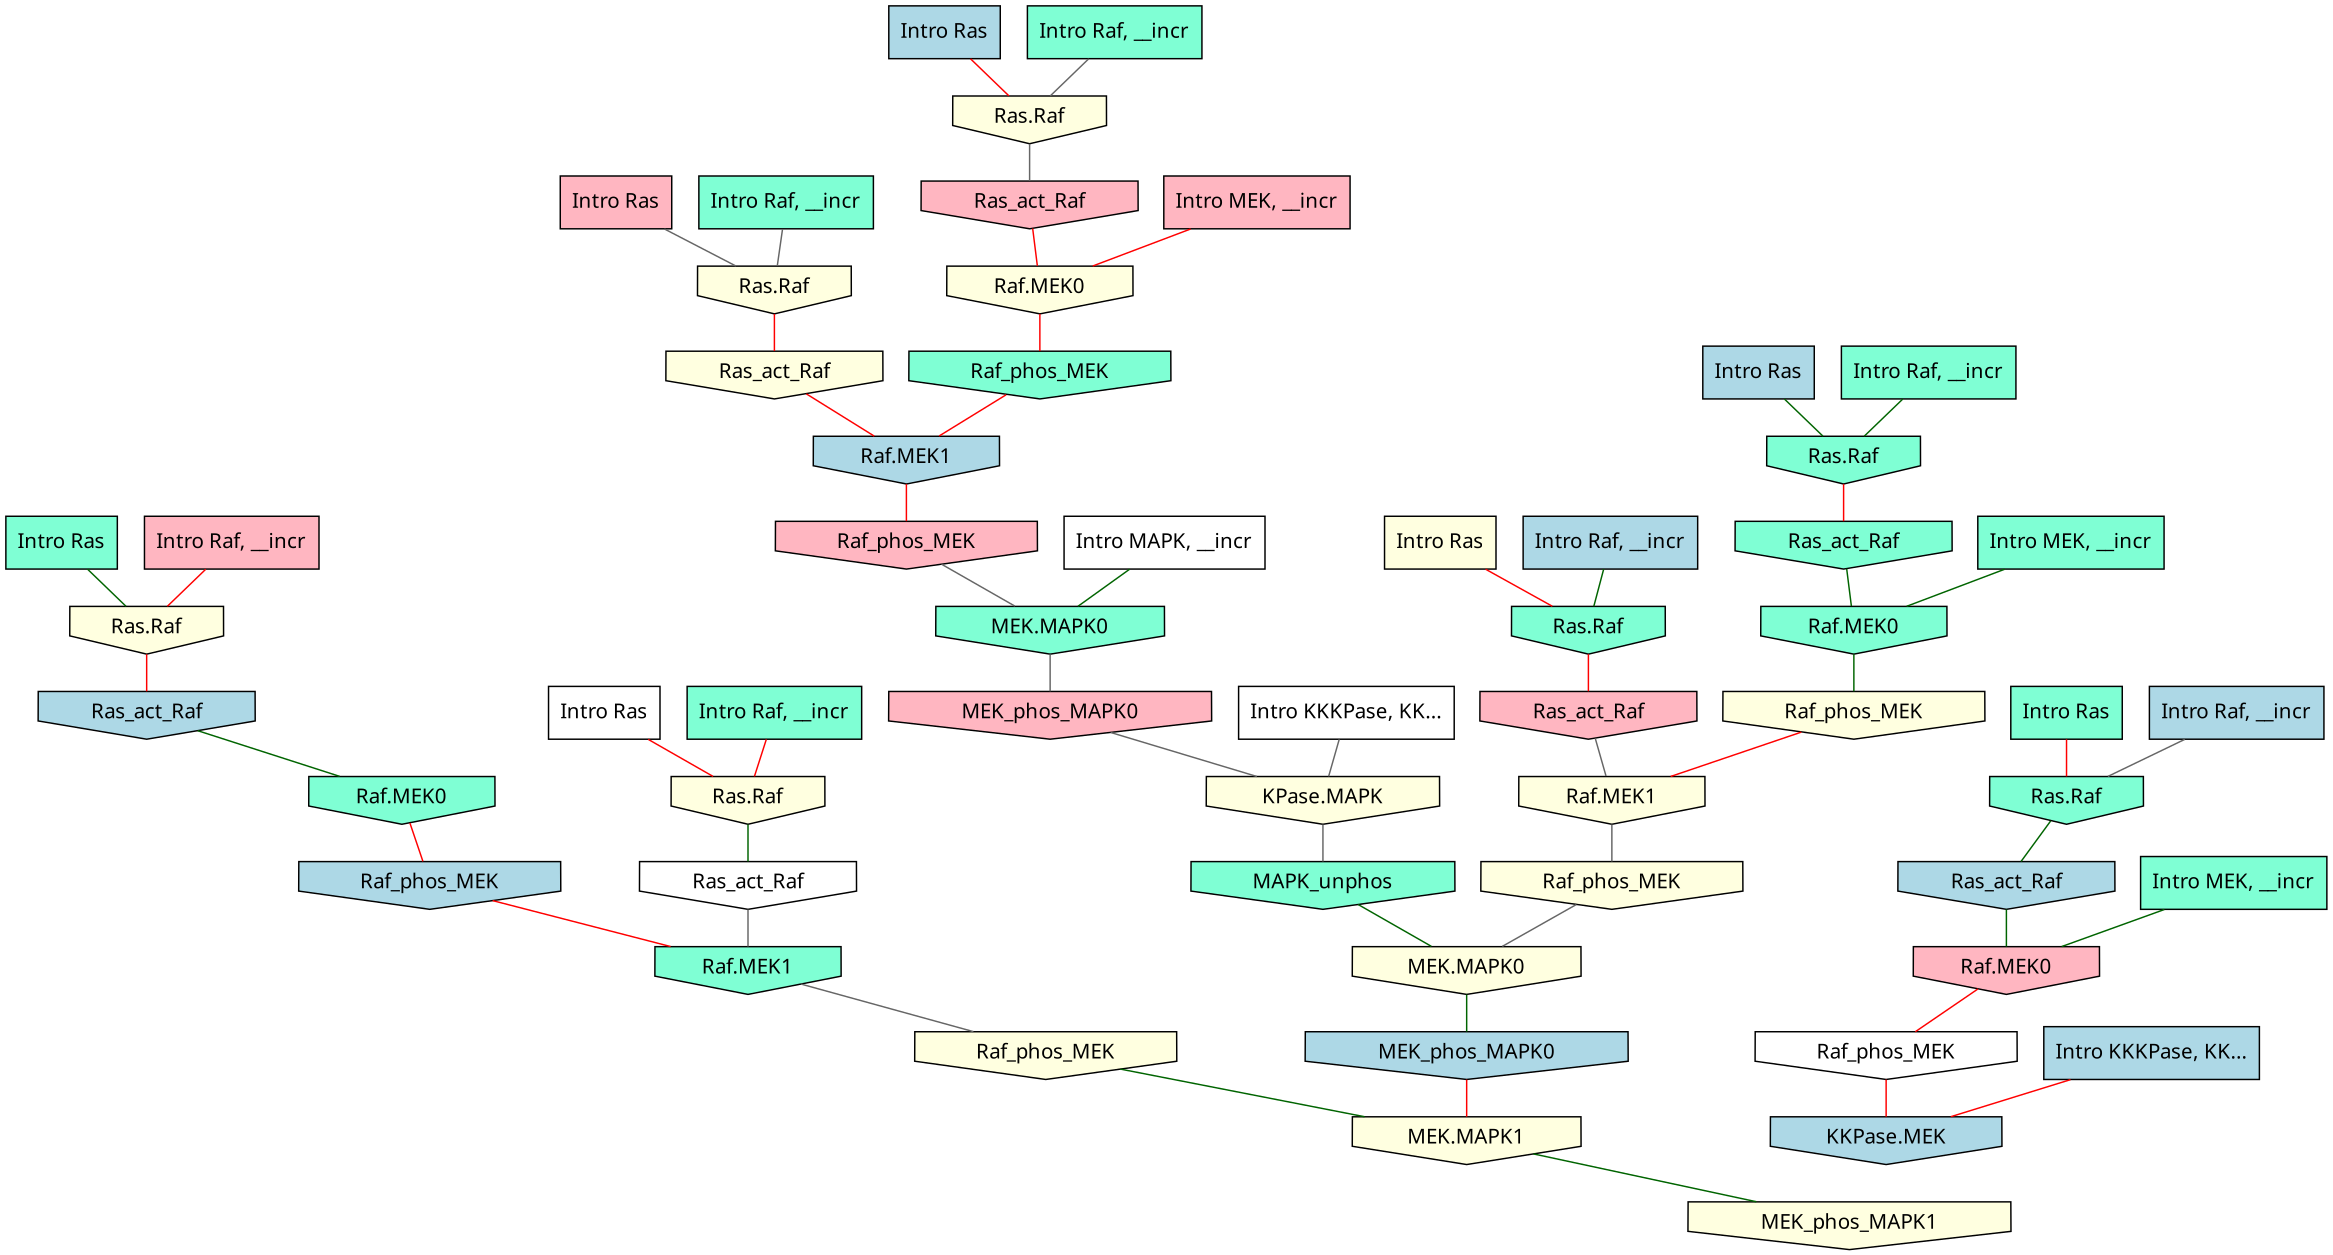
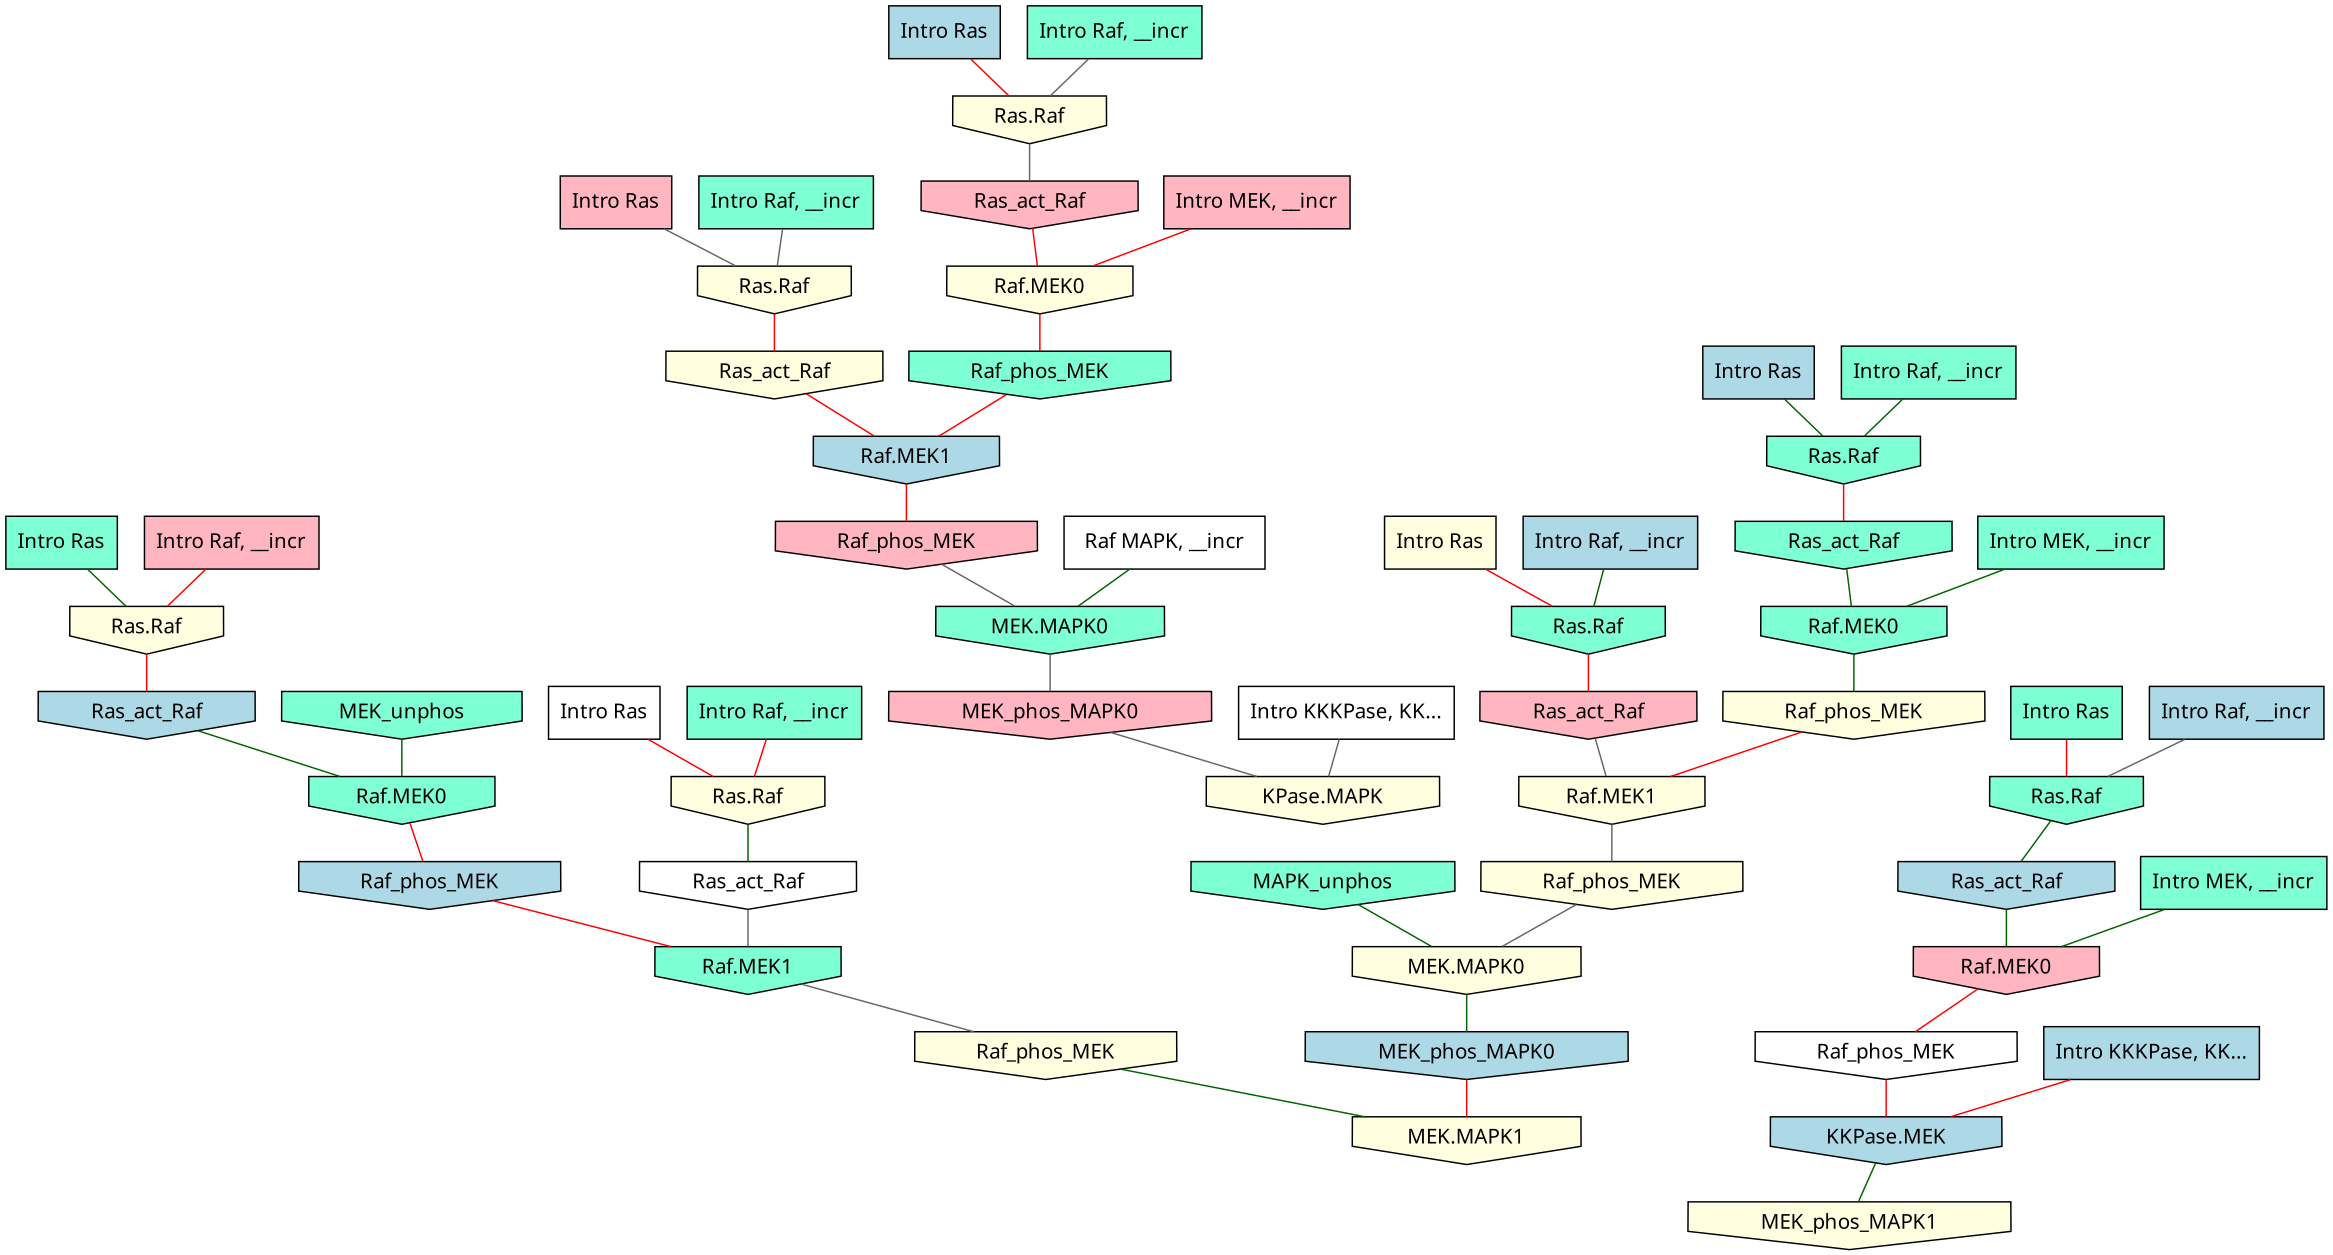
node "Intro MAPK, __incr": label "Intro MAPK, __incr" -> "Raf MAPK, __incr"
node "MEK_unphos": added
edge "KPase.MAPK" -- "MAPK_unphos": removed
edge "MEK.MAPK1" -- "MEK_phos_MAPK1": now "KKPase.MEK" -- "MEK_phos_MAPK1"
